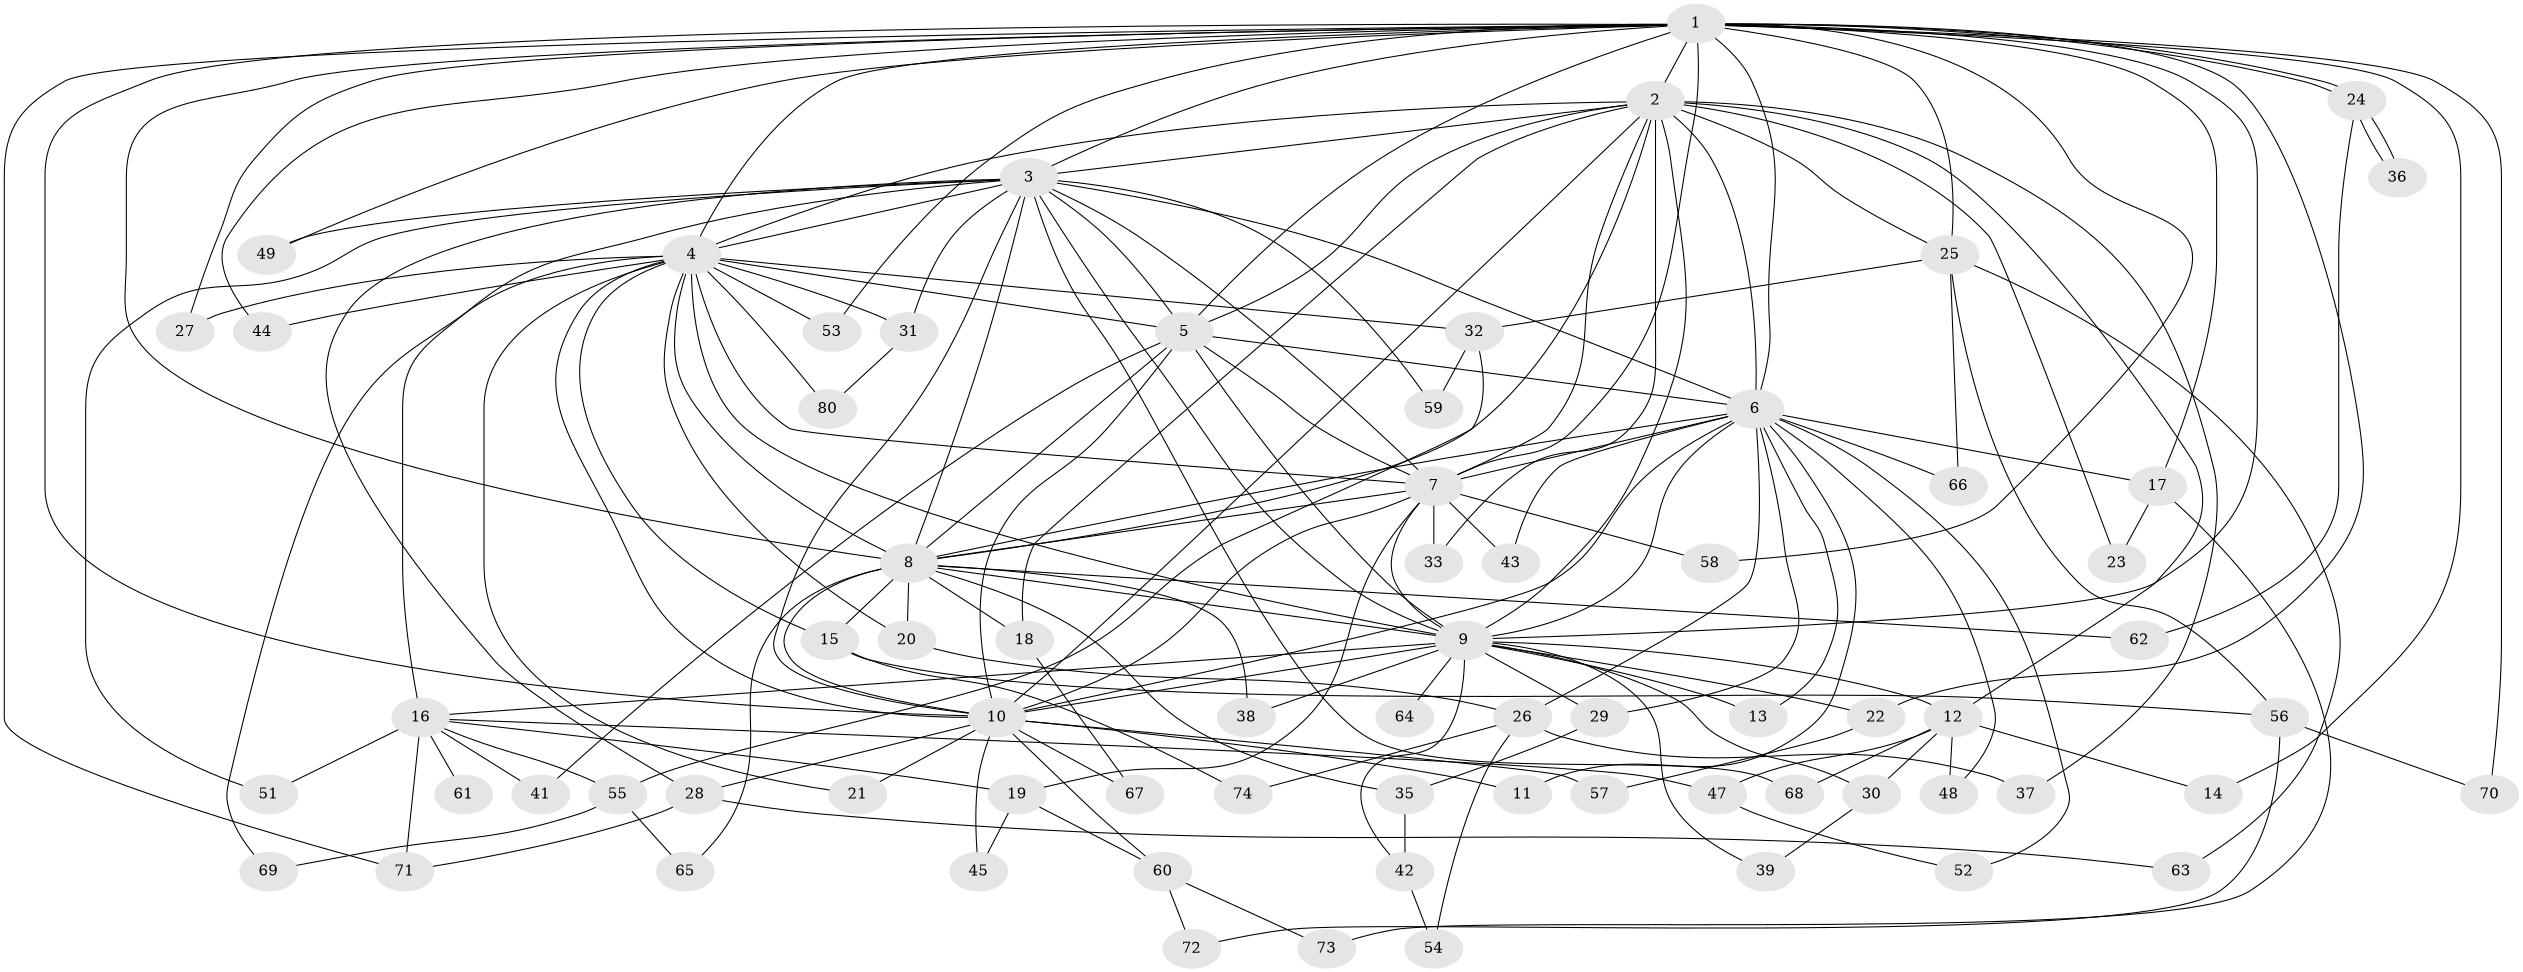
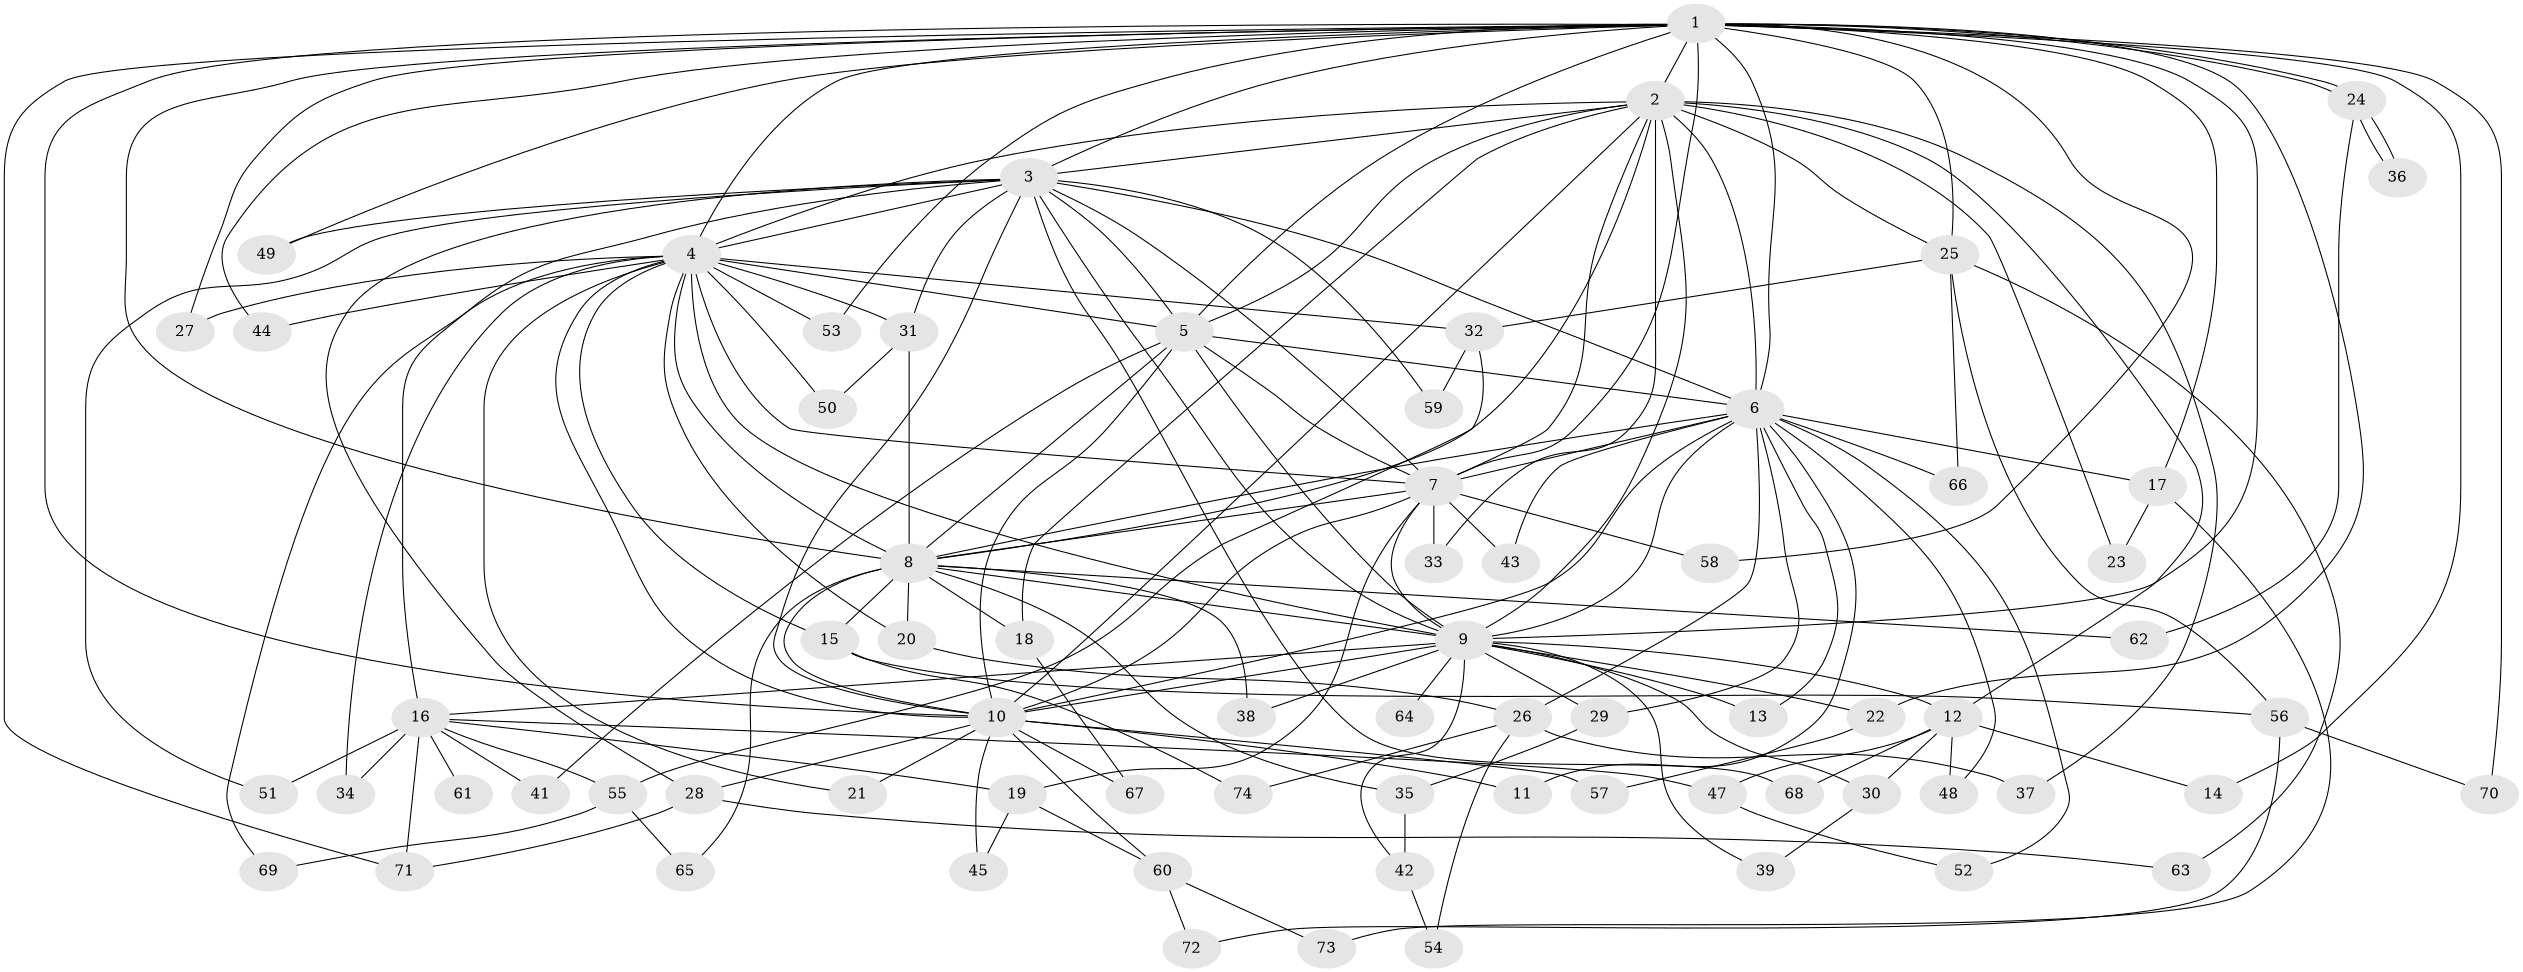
edge "3" -- "8": now "31" -- "8"
node "80": label "80" -> "50"
node "34": added
